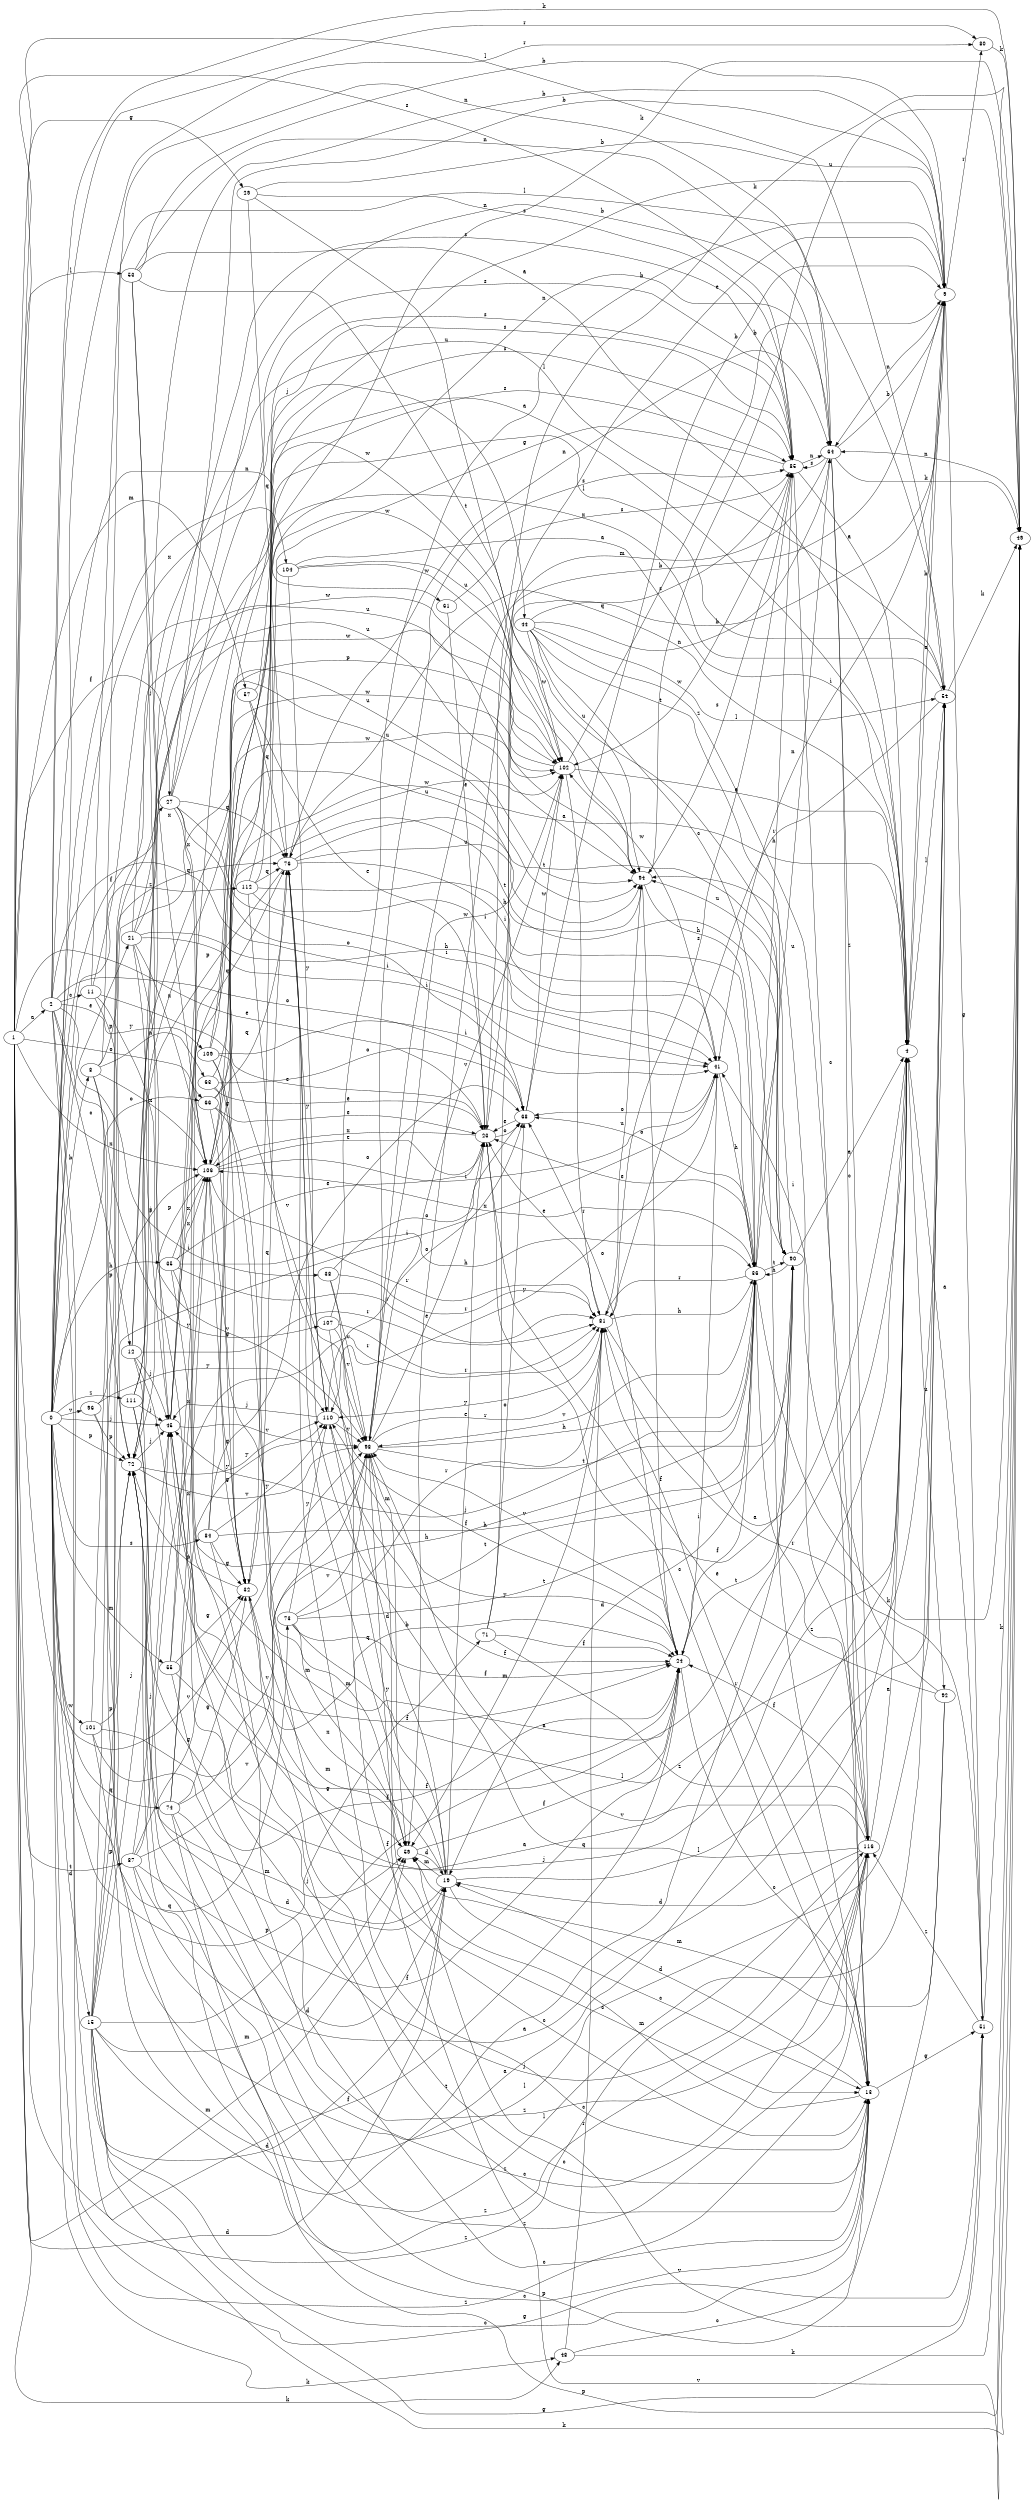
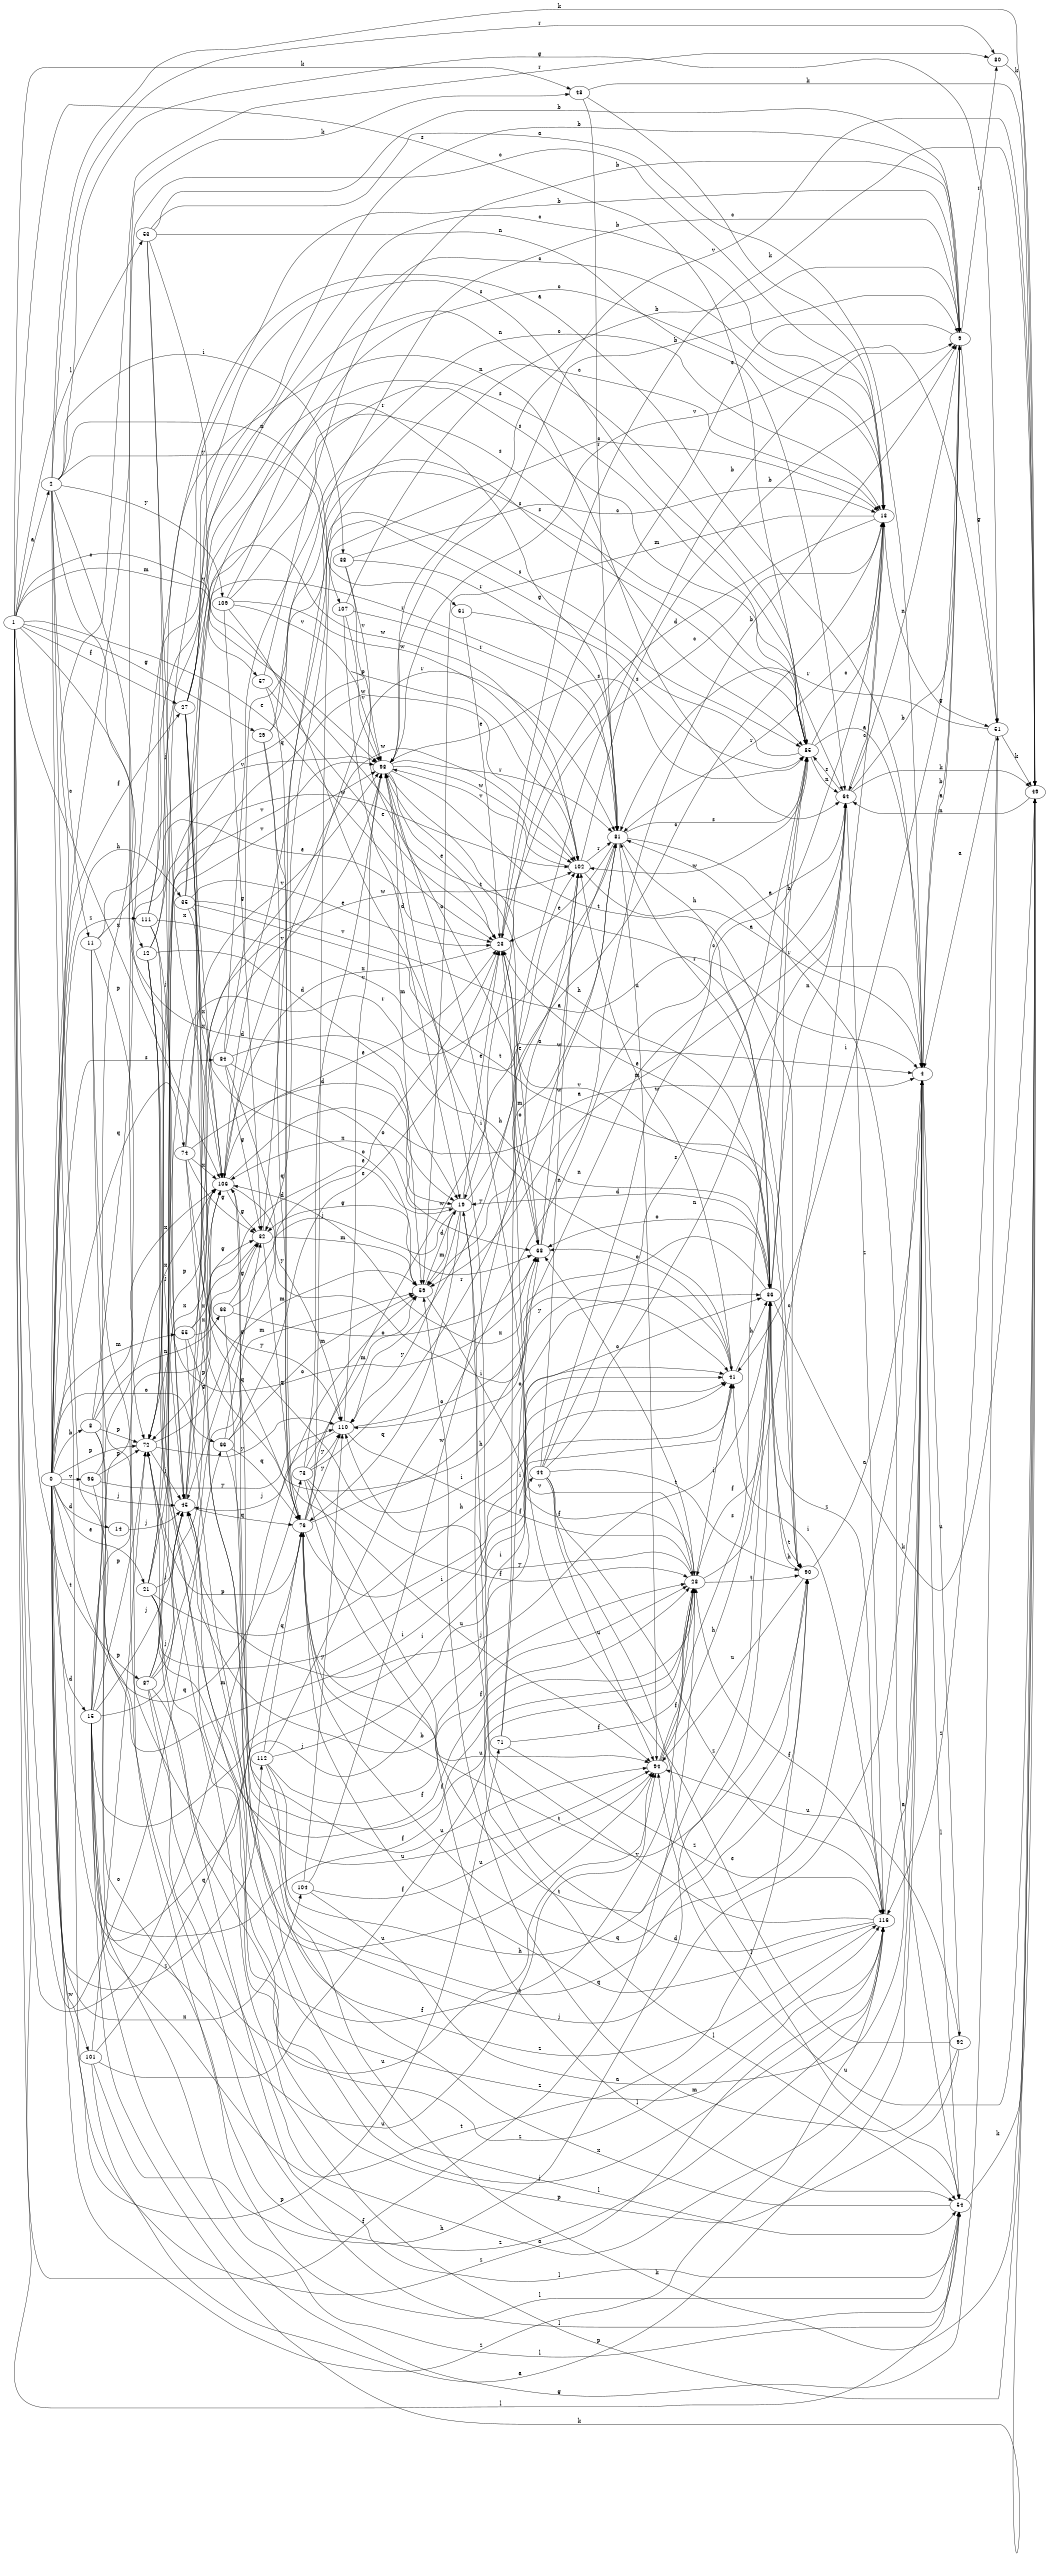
node "14": added
node "24": label "24" -> "28"
